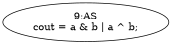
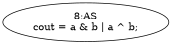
node "9:AS cout = a & b | a ^ b;": label "9:AS cout = a & b | a ^ b;" -> "8:AS cout = a & b | a ^ b;"
